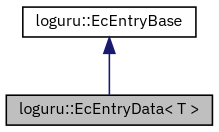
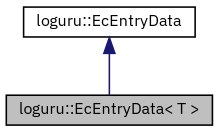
node "loguru::EcEntryBase": label "loguru::EcEntryBase" -> "loguru::EcEntryData"
